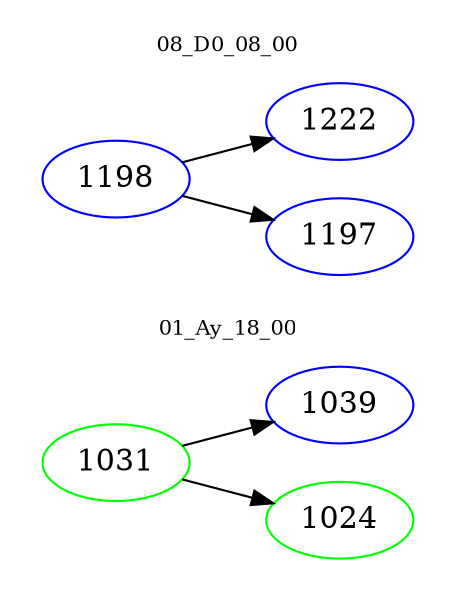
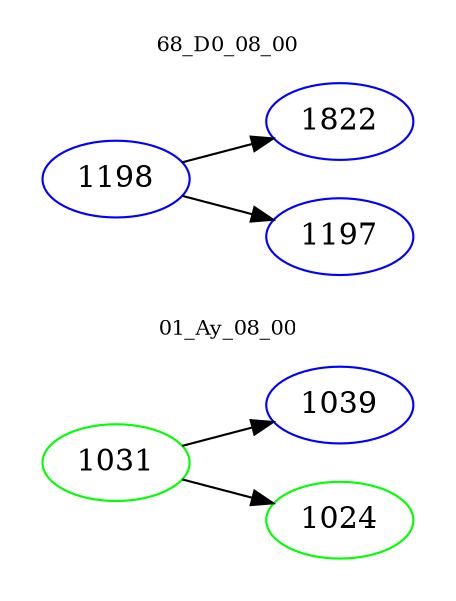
cluster "08_D0_08_00": label "08_D0_08_00" -> "68_D0_08_00"
node "1222": label "1222" -> "1822"
cluster "01_Ay_18_00": label "01_Ay_18_00" -> "01_Ay_08_00"
